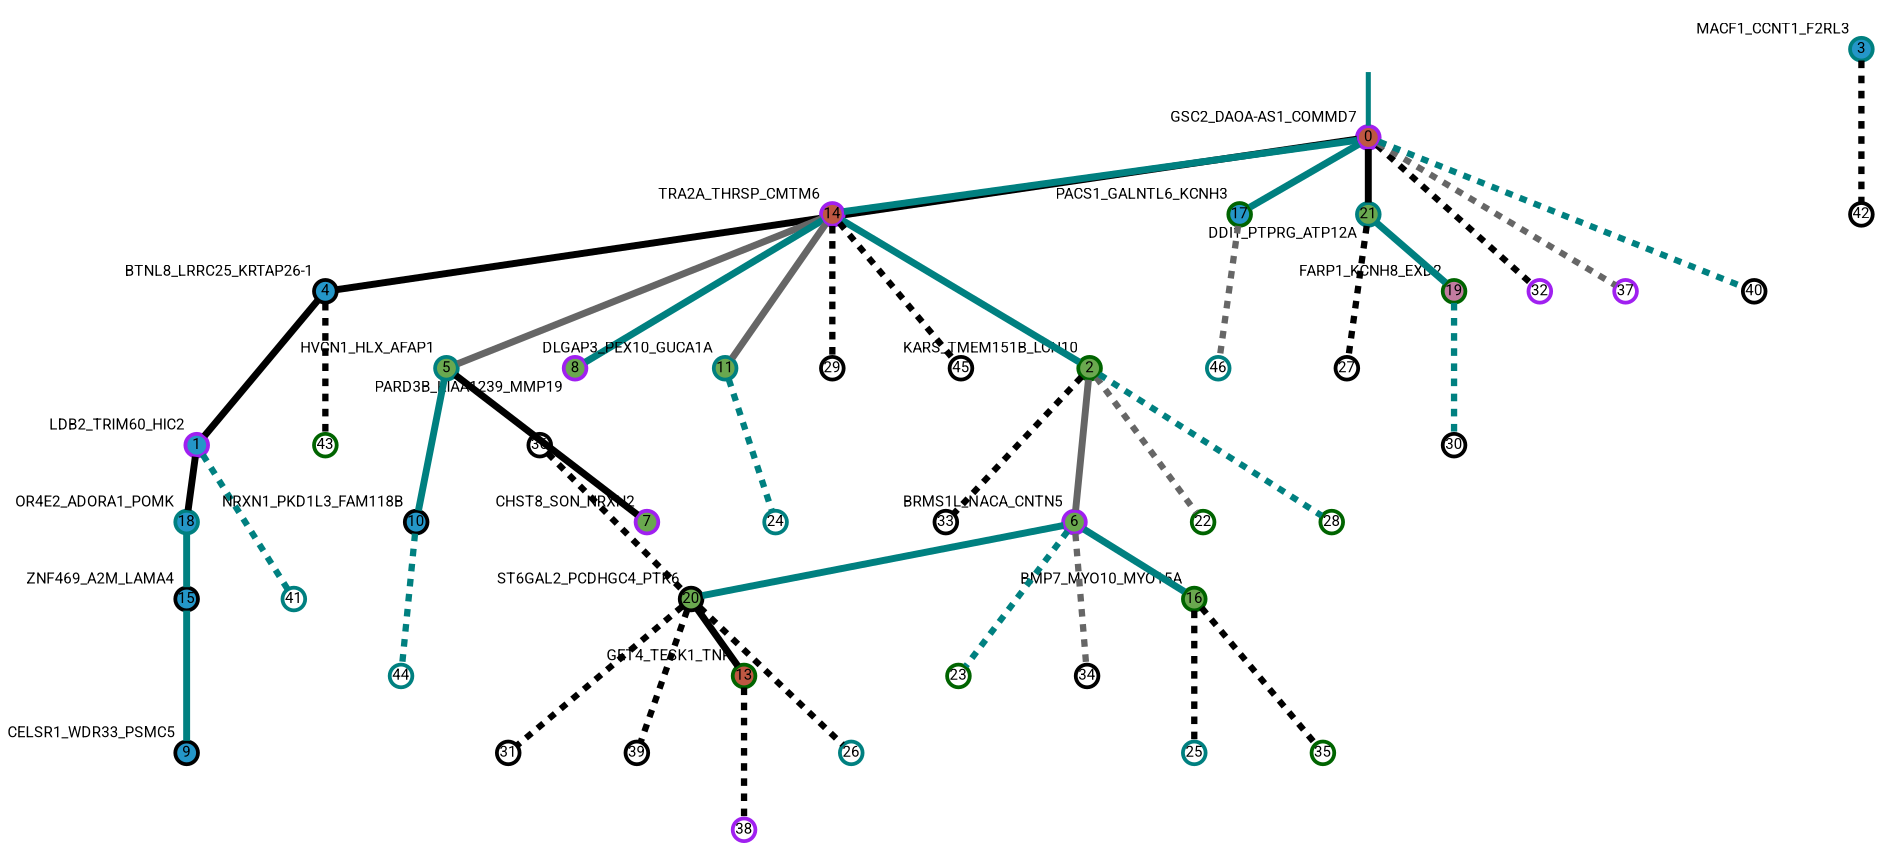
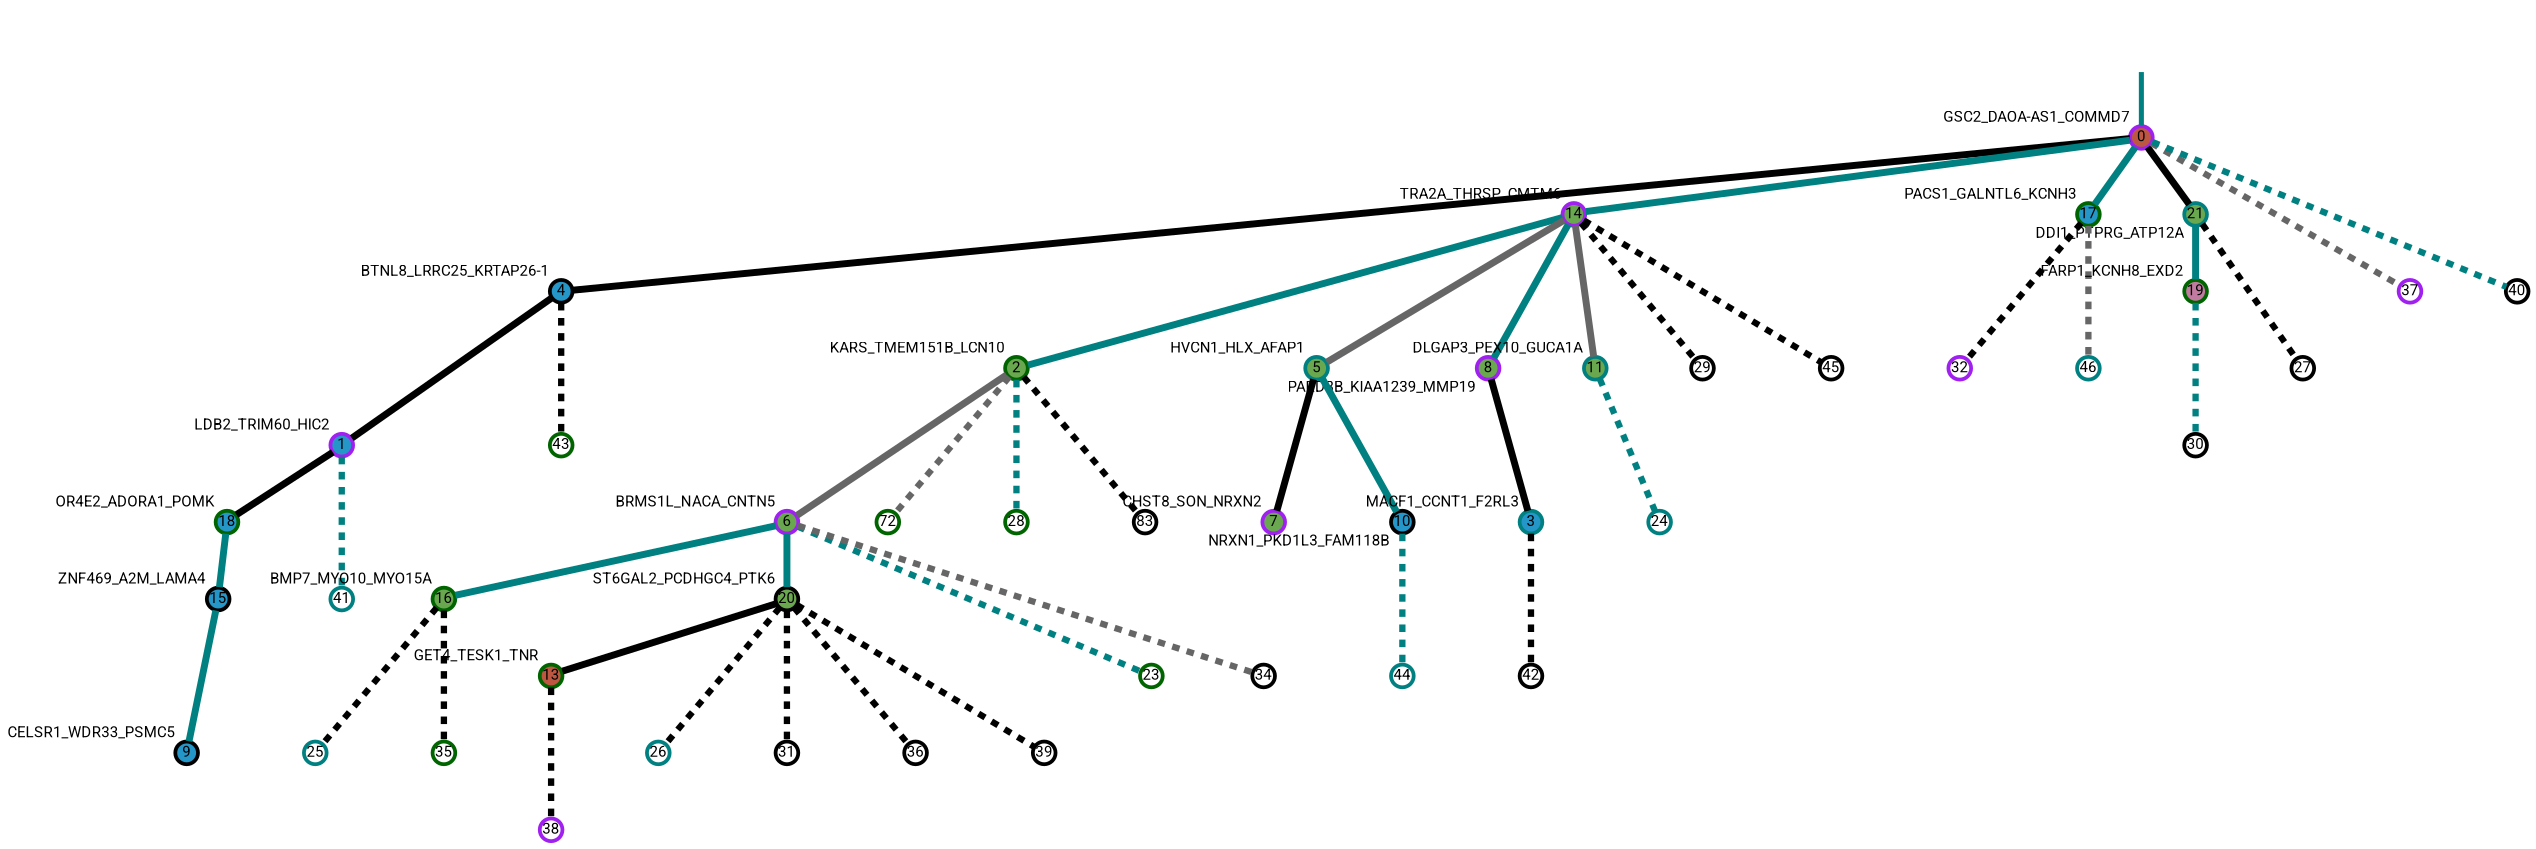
node "14 TRA2A_THRSP_CMTM6": fillcolor #be5742ff -> #6aa84fff
edge "0 GSC2_DAOA-AS1_COMMD7" -> "32": now "17 PACS1_GALNTL6_KCNH3" -> "32"
edge "8 PARD3B_KIAA1239_MMP19" -> "3 MACF1_CCNT1_F2RL3": added
node "18 OR4E2_ADORA1_POMK": color teal -> darkgreen
edge "36" -> "20 ST6GAL2_PCDHGC4_PTK6": reversed
node "33": label "33" -> "83"
node "22": label "22" -> "72"
